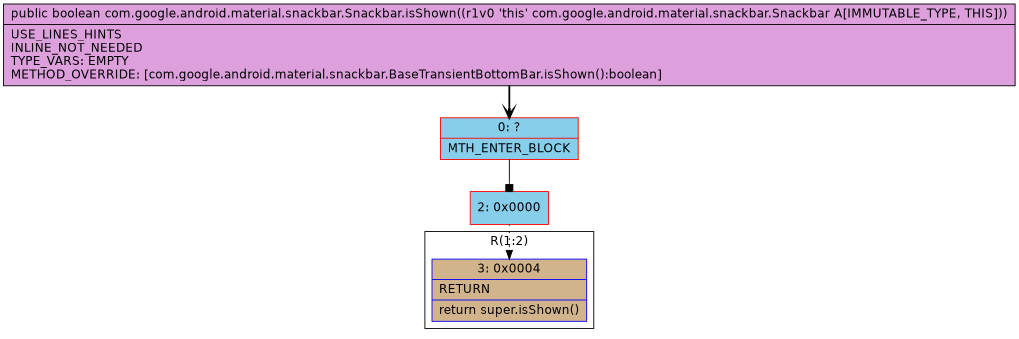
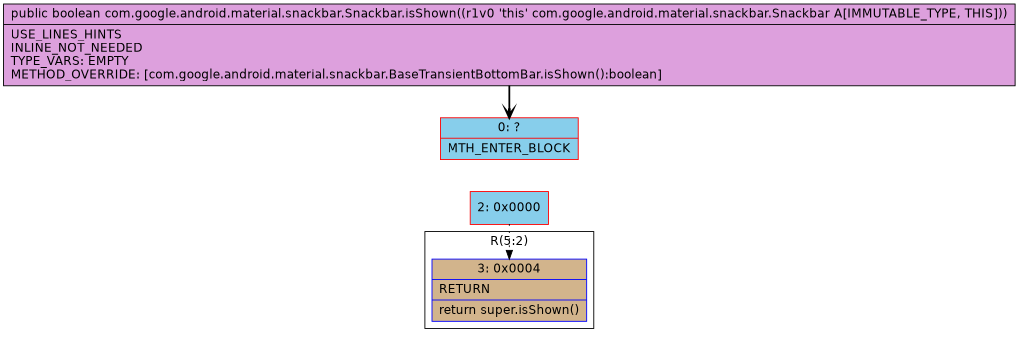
edge "0: ?" -> "2: 0x0000": removed
cluster "R(1:2)": label "R(1:2)" -> "R(5:2)"
